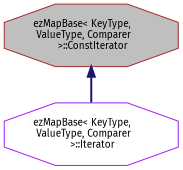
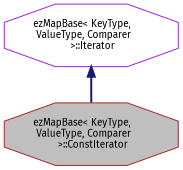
edge "ezMapBase< KeyType, ValueType, Comparer >::Iterator" -> "ezMapBase< KeyType, ValueType, Comparer >::ConstIterator": reversed
